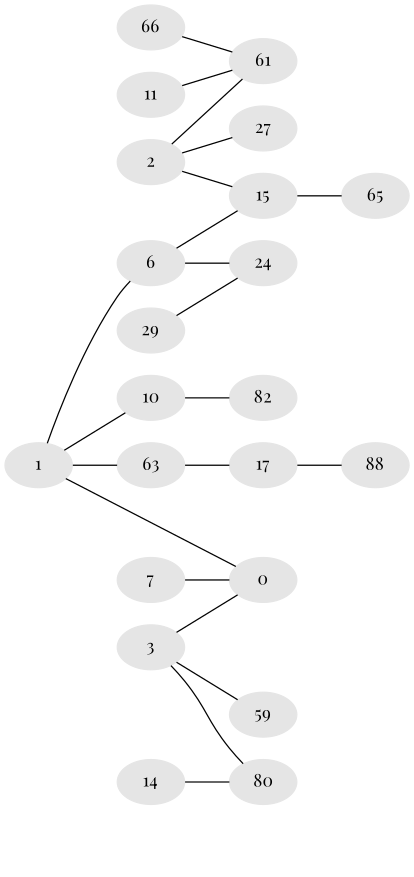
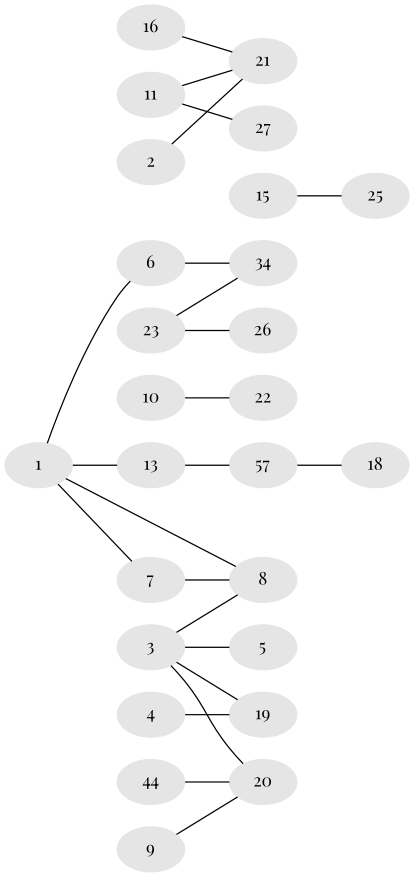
node "66": label "66" -> "16"
node "61": label "61" -> "21"
edge "27" -- "2": now "27" -- "11"
edge "2" -- "15": removed
node "65": label "65" -> "25"
edge "15" -- "6": removed
node "24": label "24" -> "34"
node "29": label "29" -> "23"
node "26": added
node "82": label "82" -> "22"
edge "10" -- "1": now "7" -- "1"
node "63": label "63" -> "13"
node "17": label "17" -> "57"
node "88": label "88" -> "18"
node "0": label "0" -> "8"
node "5": added
node "4": added
node "59": label "59" -> "19"
node "14": label "14" -> "44"
node "80": label "80" -> "20"
node "9": added
